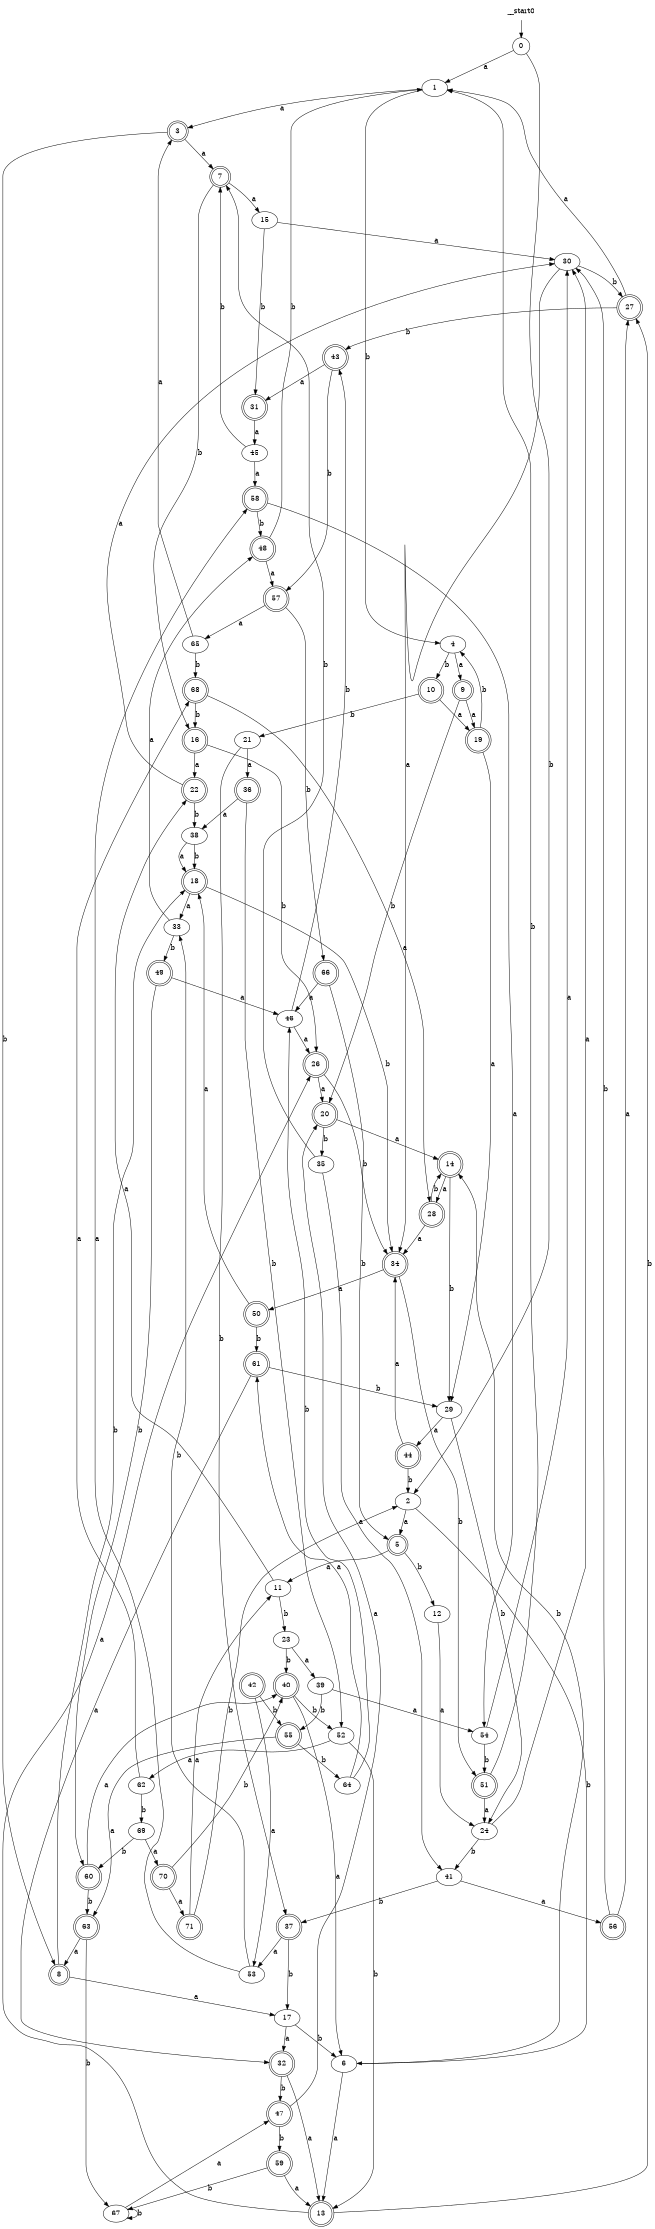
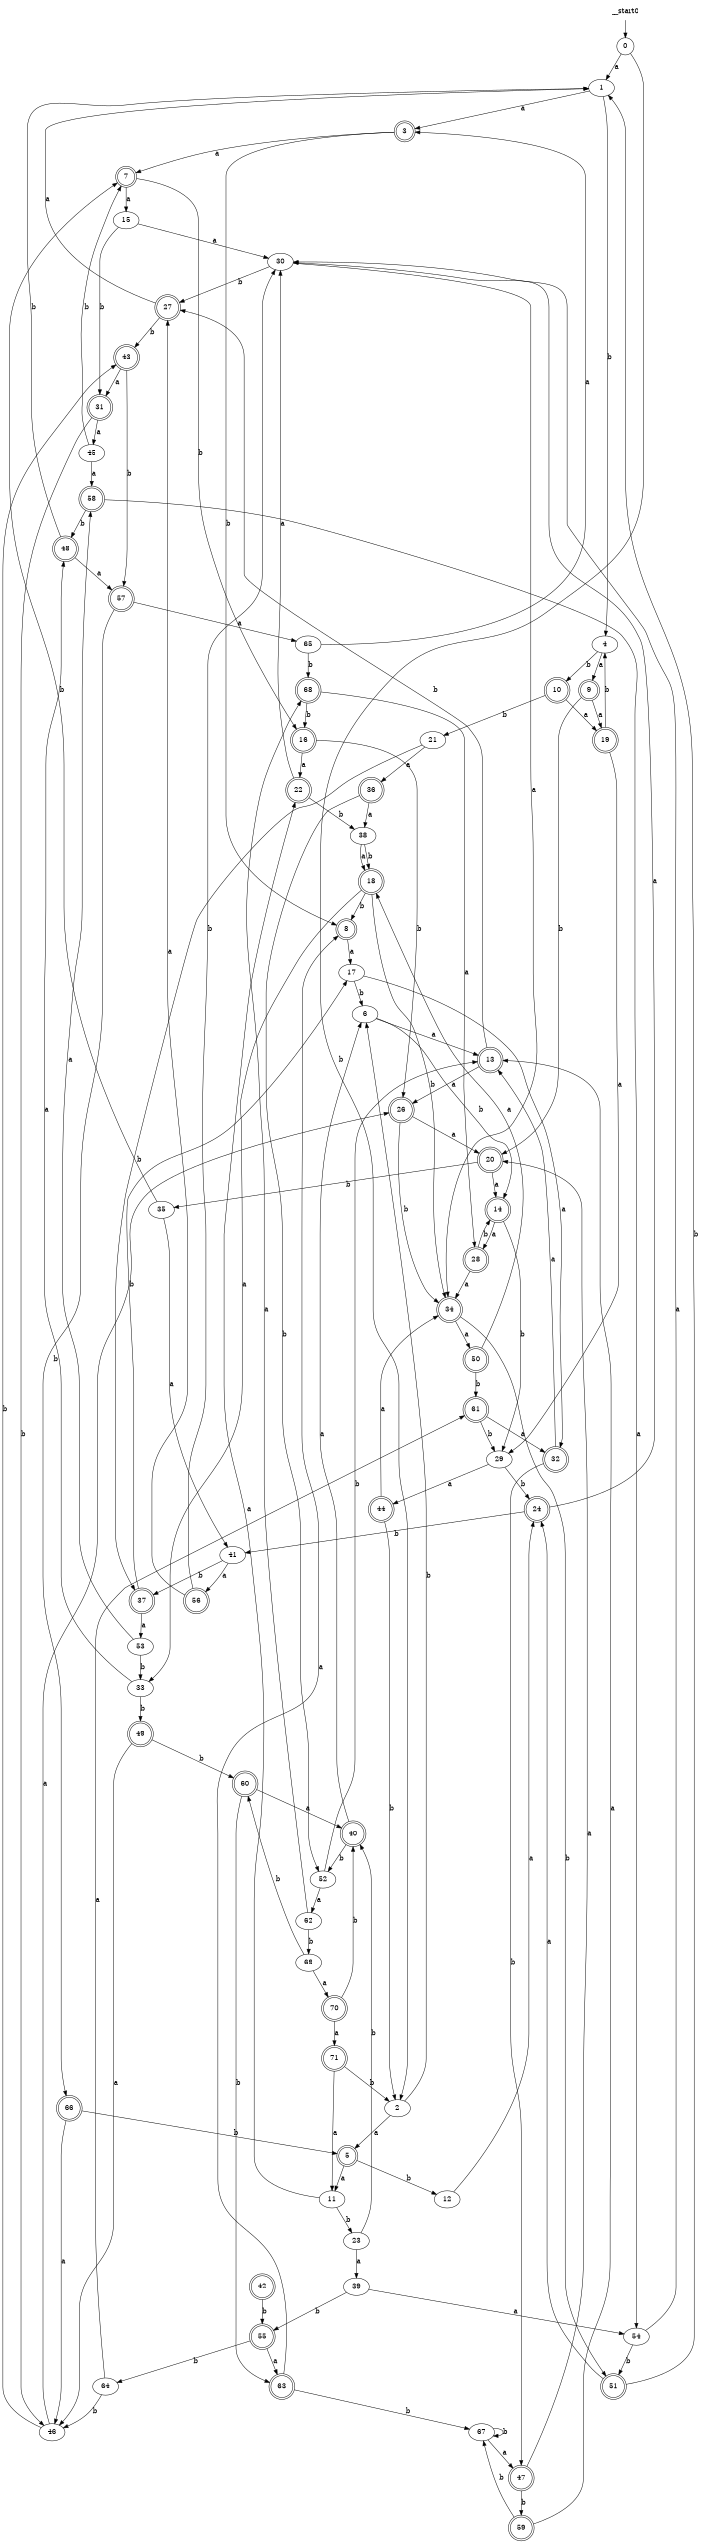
edge "31" -> "46": added, label "b"
edge "8" -> "18": reversed
edge "42" -> "53": removed, label "a"
node "24": shape ellipse -> doublecircle
